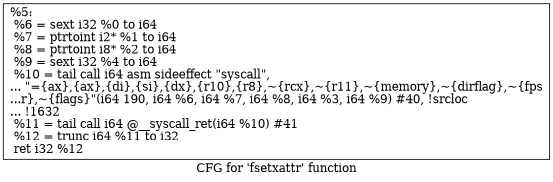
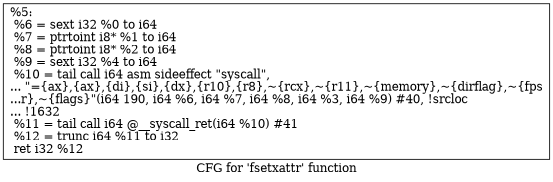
node "%5:": text "%7 = ptrtoint i2* %1 to i64" -> "%7 = ptrtoint i8* %1 to i64"
